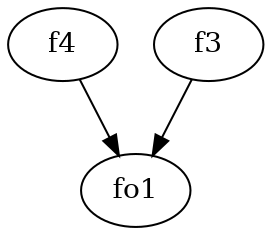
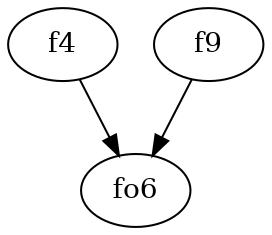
node "f3": label "f3" -> "f9"
node "fo1": label "fo1" -> "fo6"
